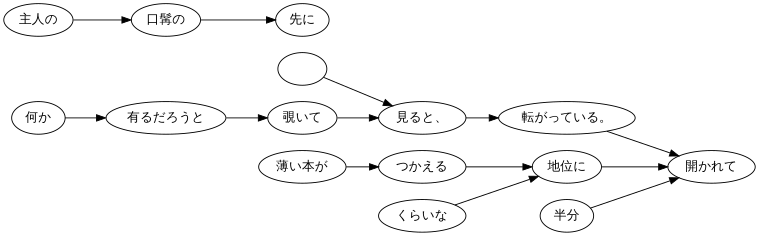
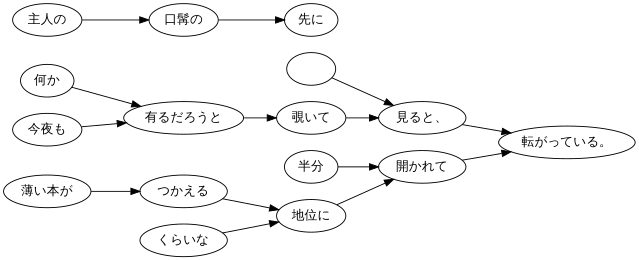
node "今夜も": added
edge "転がっている。" -> "開かれて": reversed
